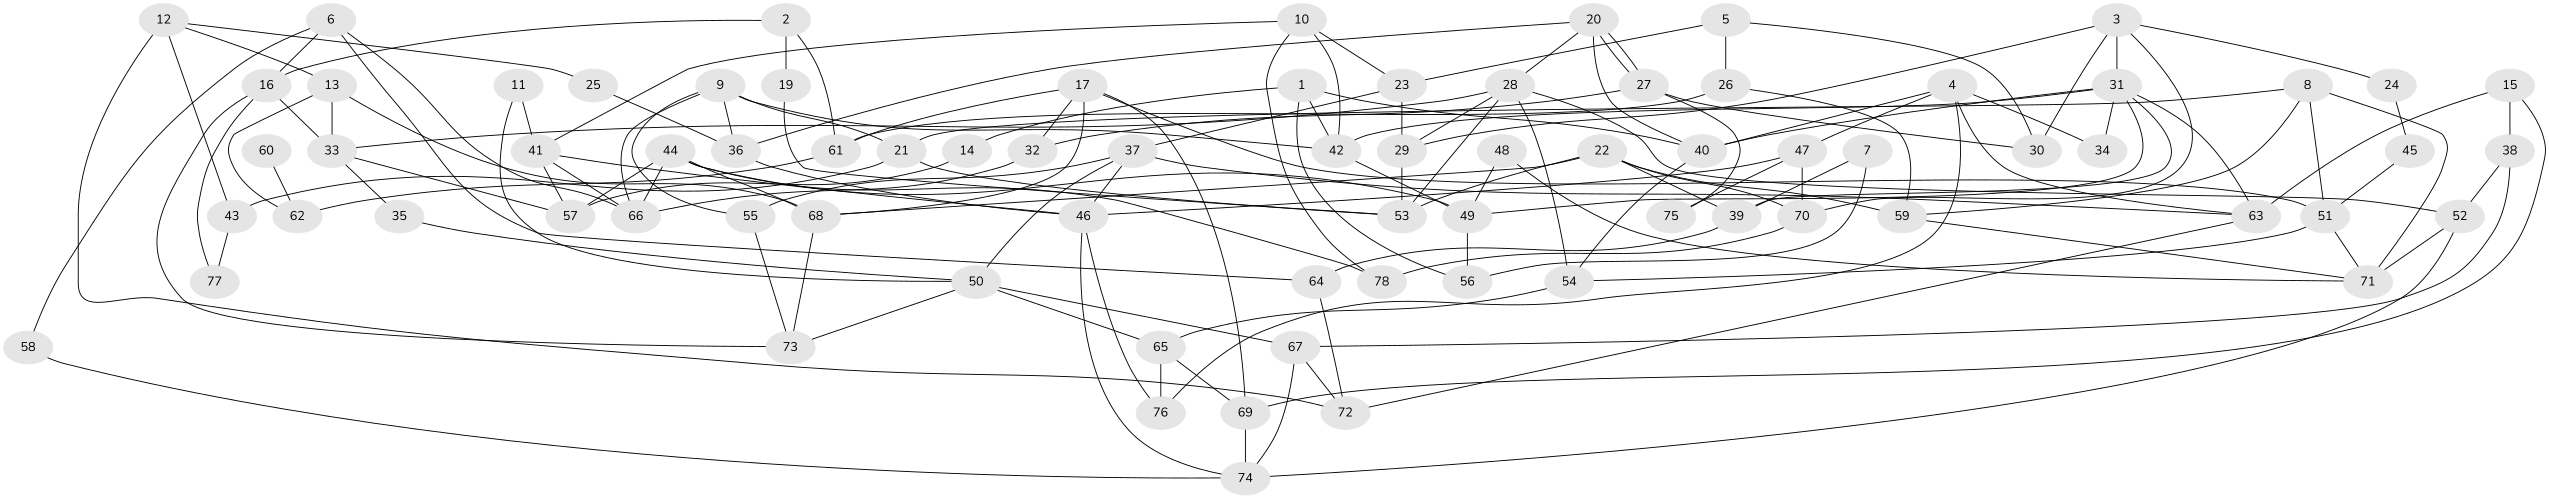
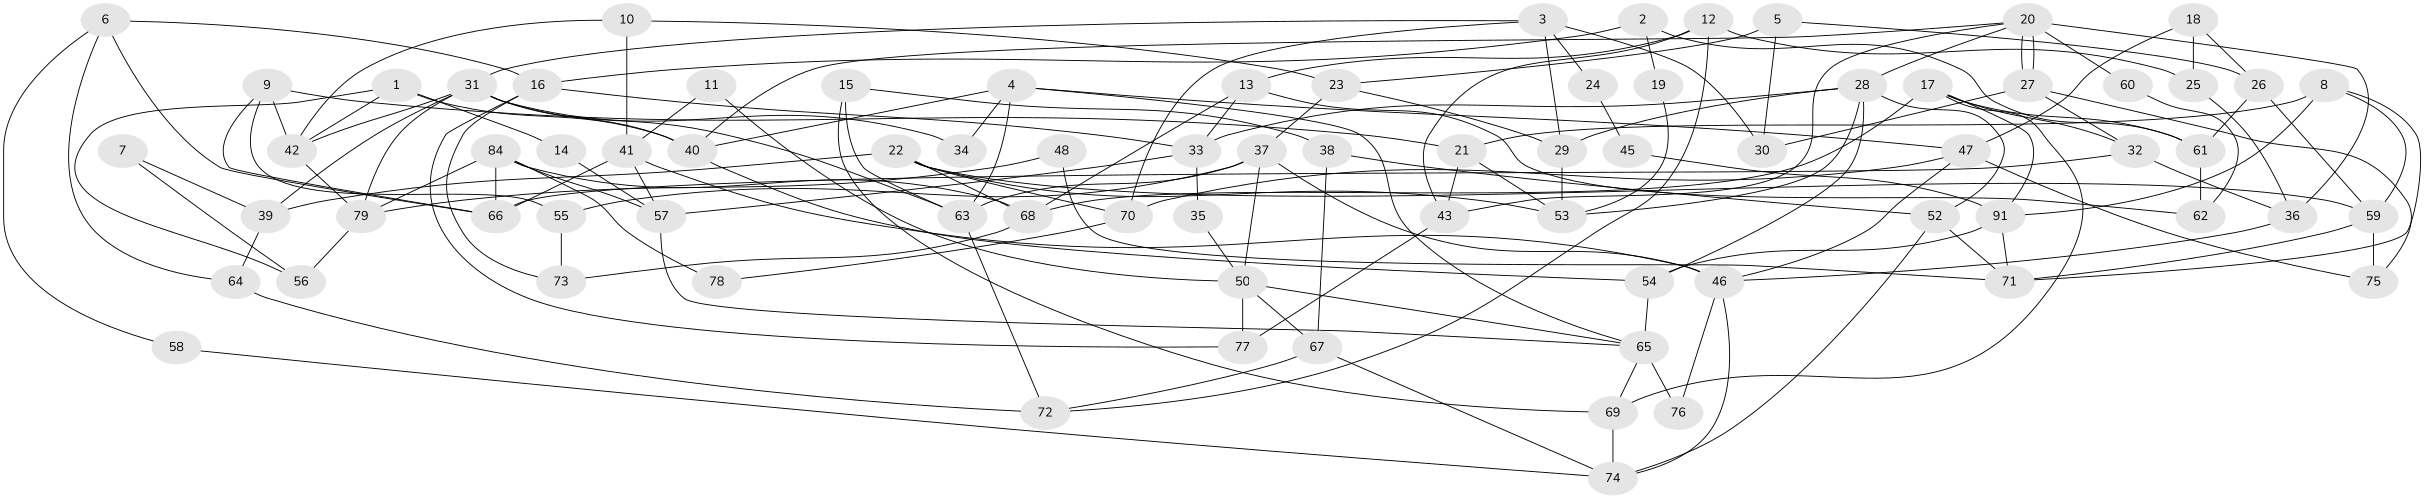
node "18": added
edge "20" -- "60": added
edge "9" -- "36": now "32" -- "36"
edge "20" -- "43": added
node "44": label "44" -> "84"
edge "10" -- "78": removed
node "49": label "49" -> "79"
node "51": label "51" -> "91"
edge "59" -- "75": added
edge "4" -- "76": now "4" -- "65"
edge "50" -- "73": now "50" -- "77"
edge "57" -- "65": added
